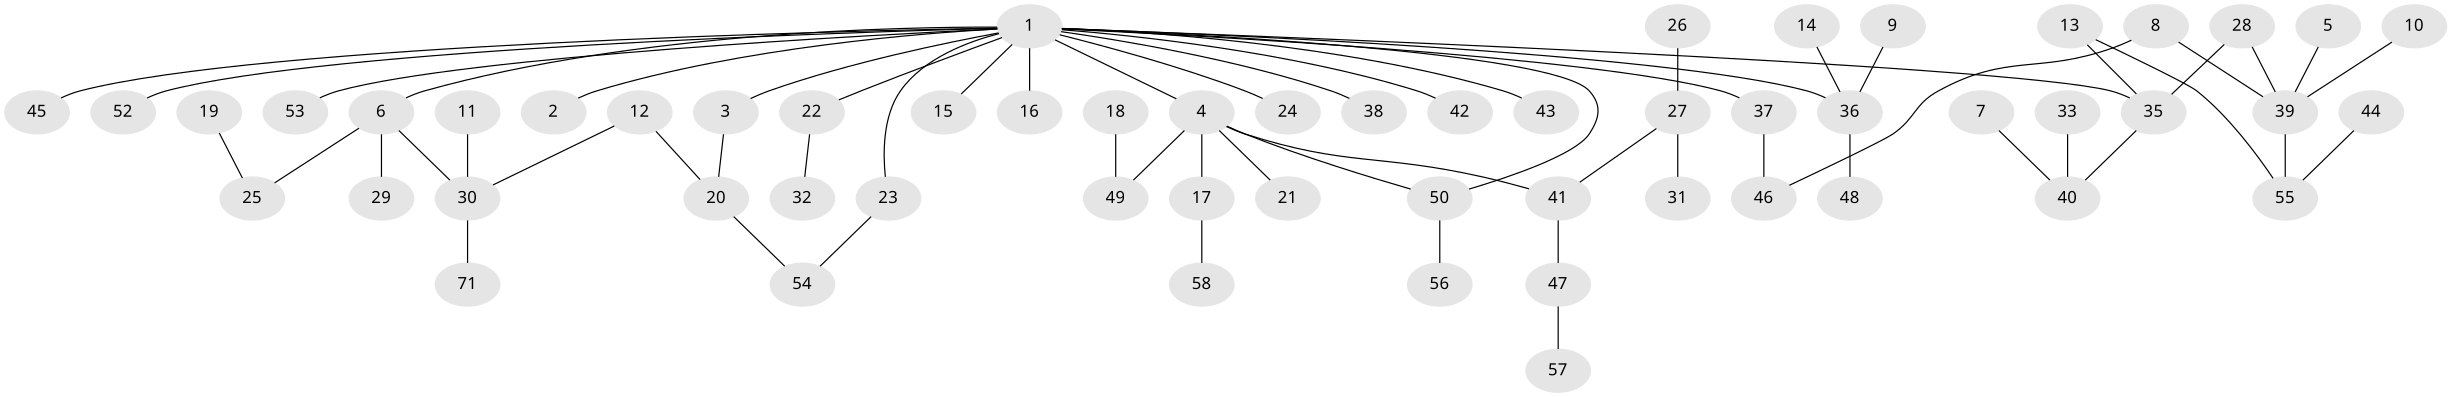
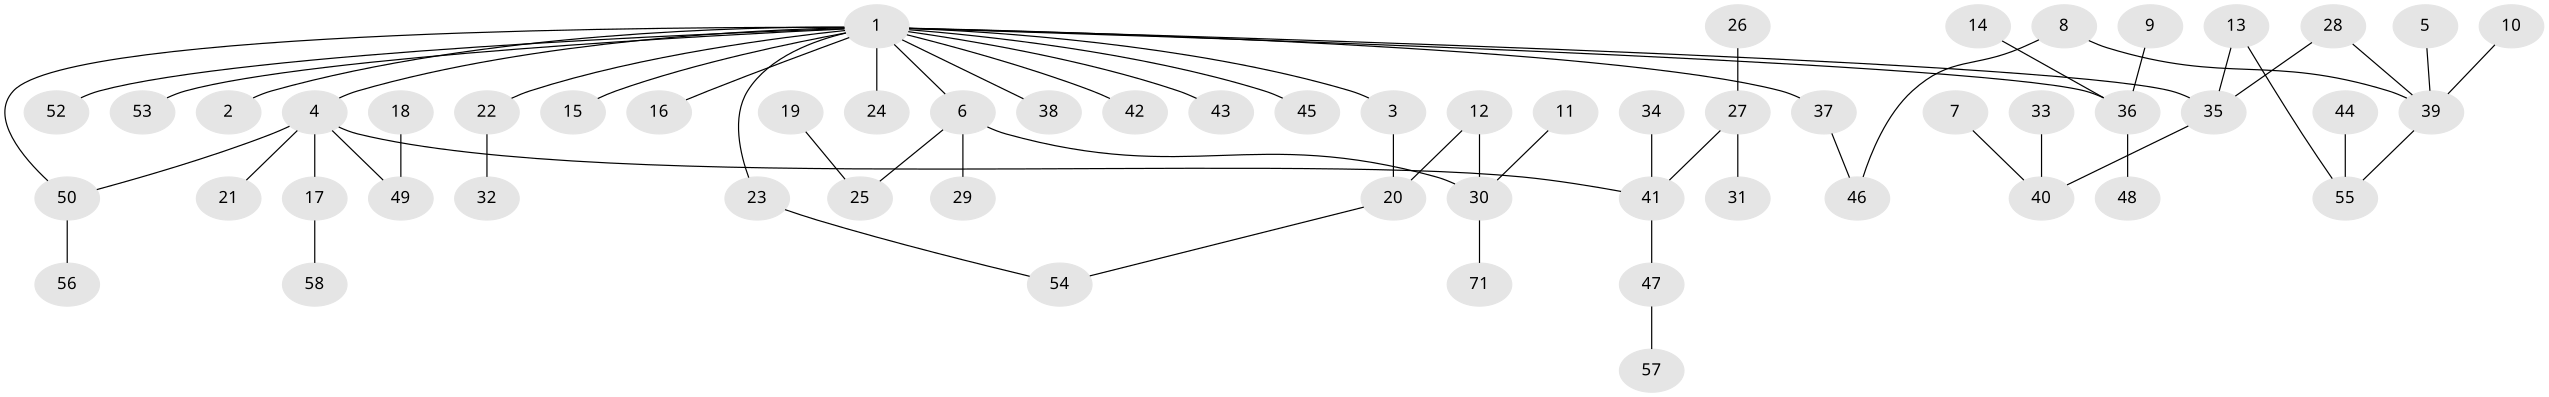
node "34": added
